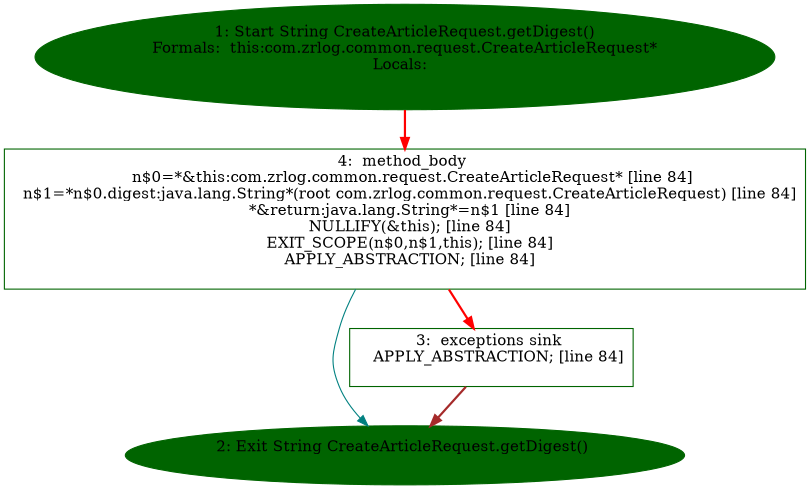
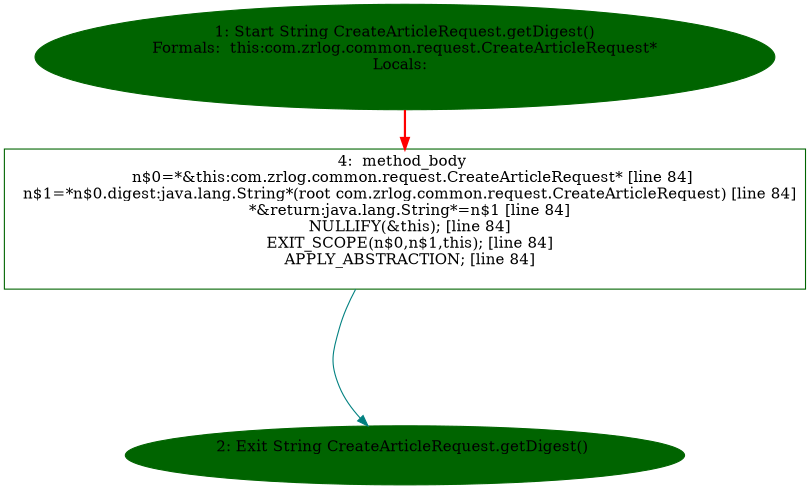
node "3:  exceptions sink APPLY_ABSTRACTION; [line 84]": removed
